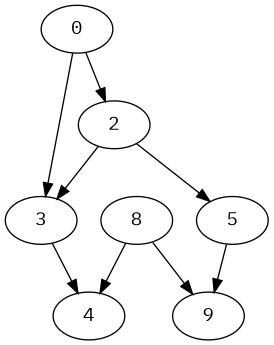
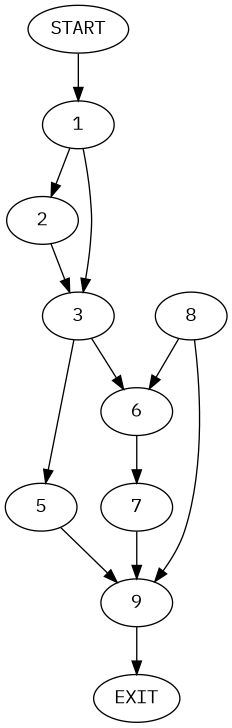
node "0": label "0" -> "1"
node "START": added
edge "2" -> "5": now "3" -> "5"
node "4": label "4" -> "6"
node "7": added
node "EXIT": added
